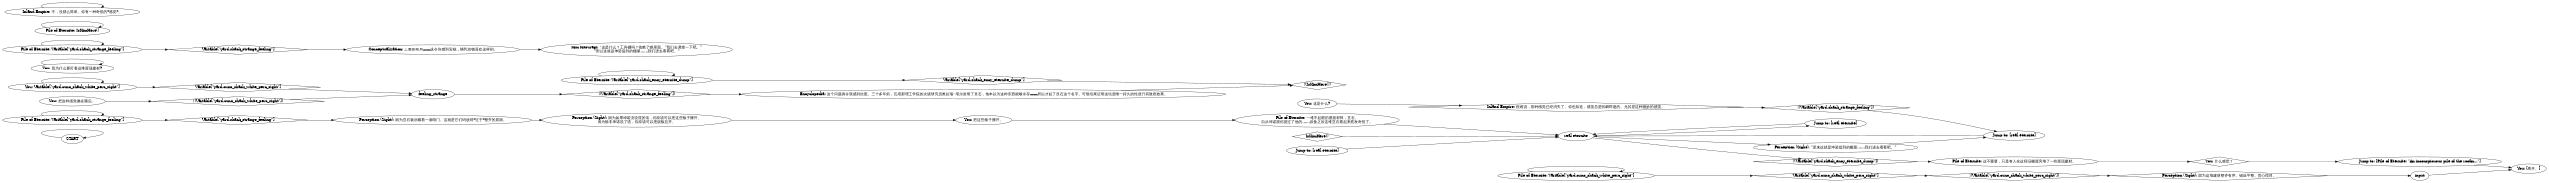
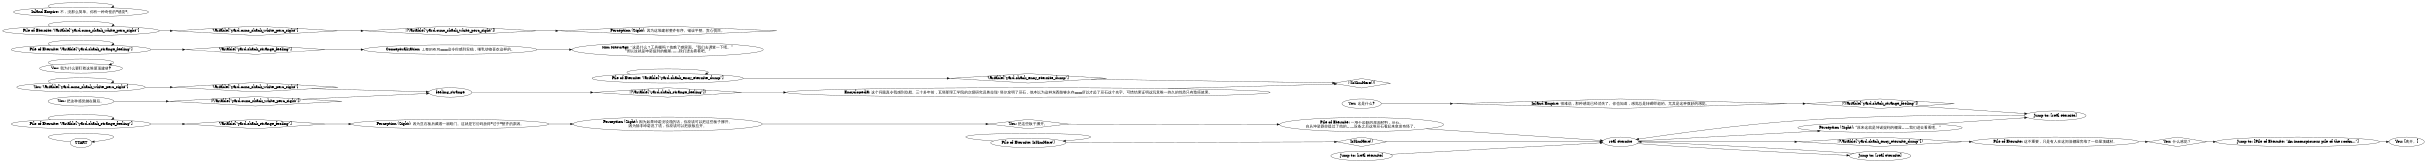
node "You: 把这些板子挪开。": shape ellipse -> diamond
edge "Pile of Eternite: IsKimHere()" -> "IsKimHere()": added
node "input": removed
